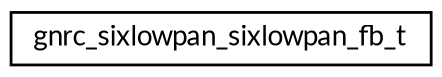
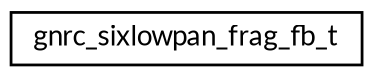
node "gnrc_sixlowpan_sixlowpan_fb_t": label "gnrc_sixlowpan_sixlowpan_fb_t" -> "gnrc_sixlowpan_frag_fb_t"
